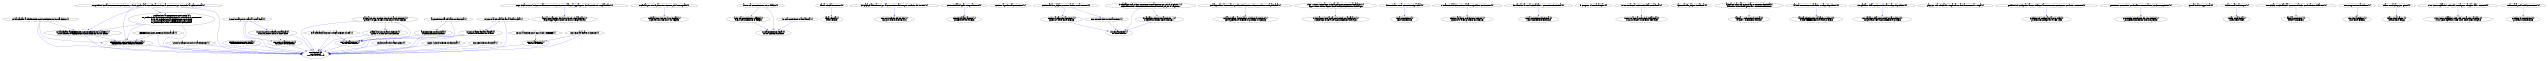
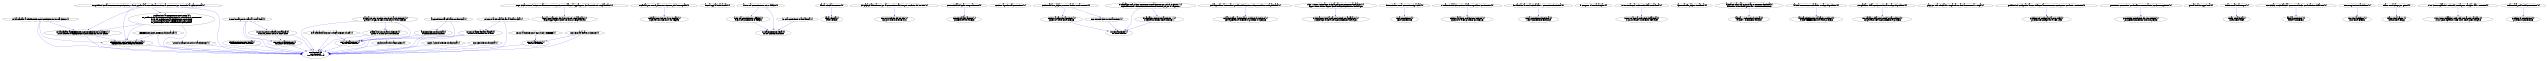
node "ancora oggi la linea va male [1]": added
